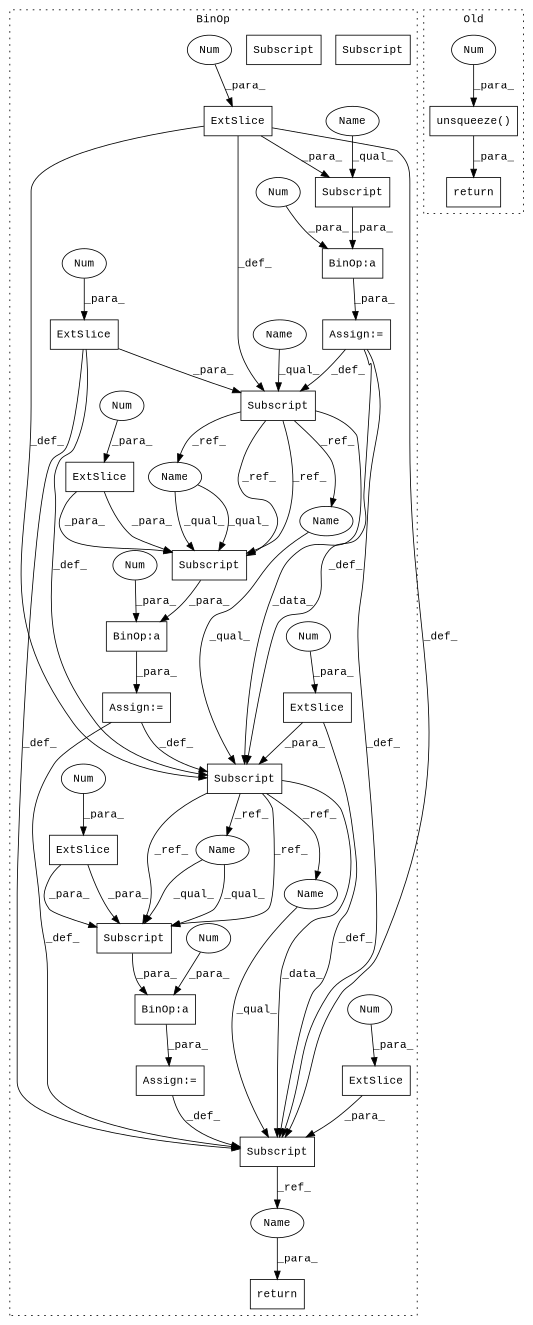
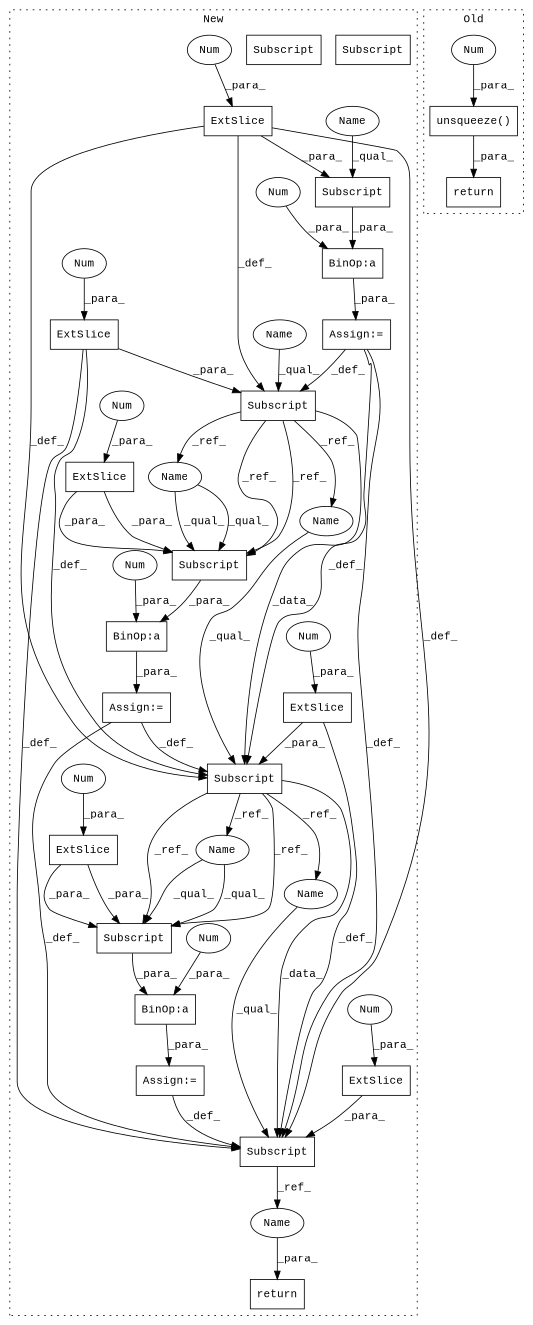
cluster "BinOp": label "BinOp" -> "New"
